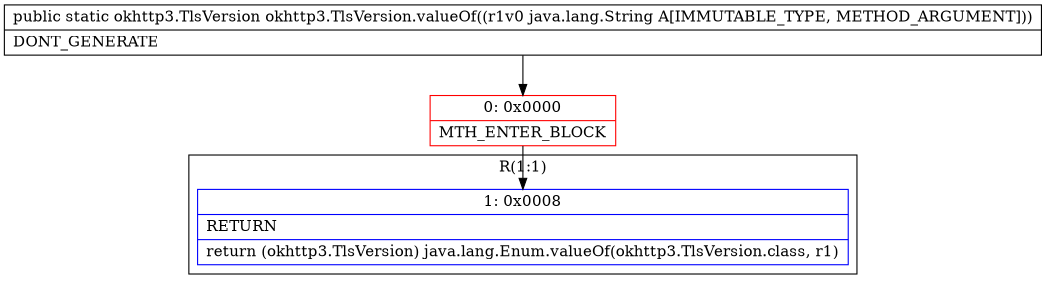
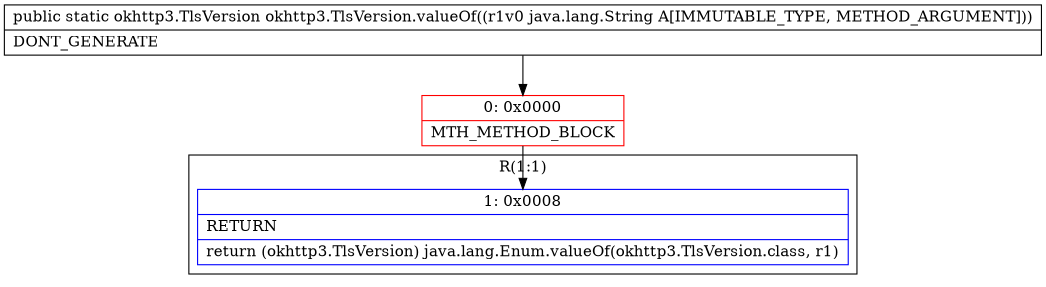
node "0: 0x0000": text "MTH_ENTER_BLOCK" -> "MTH_METHOD_BLOCK"
